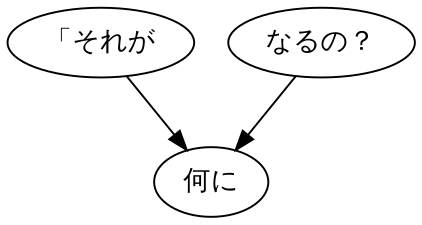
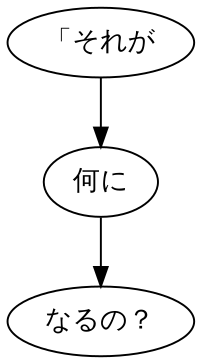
edge "なるの？" -> "何に": reversed
